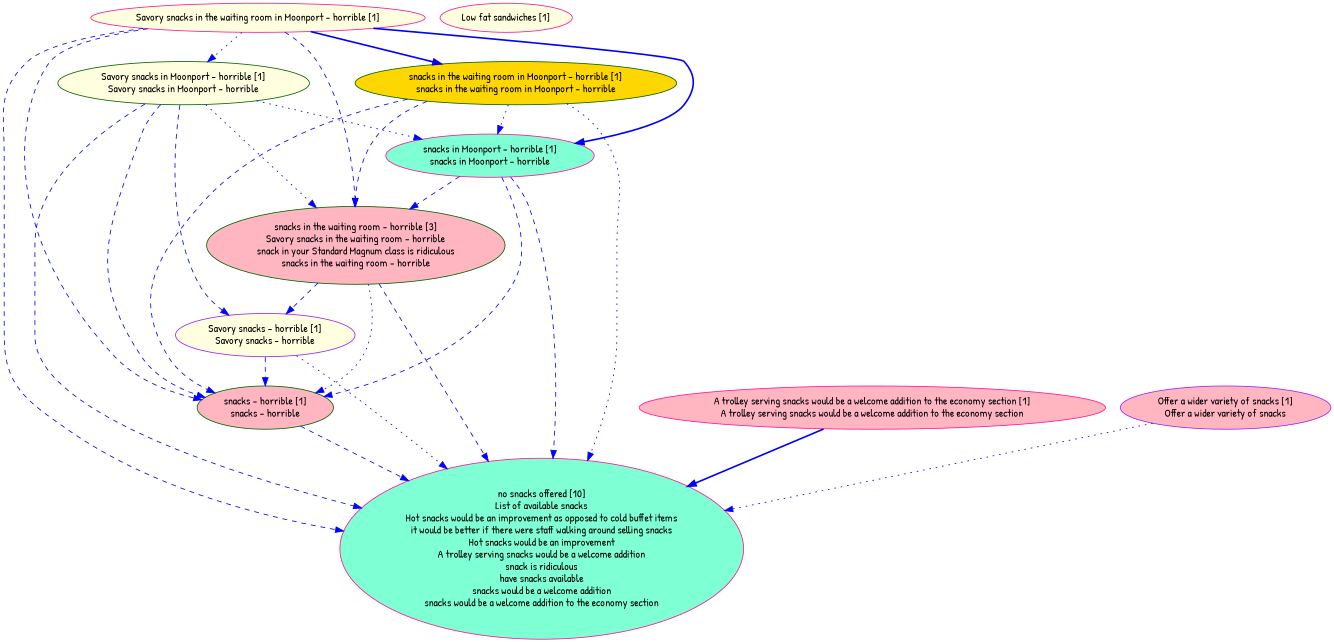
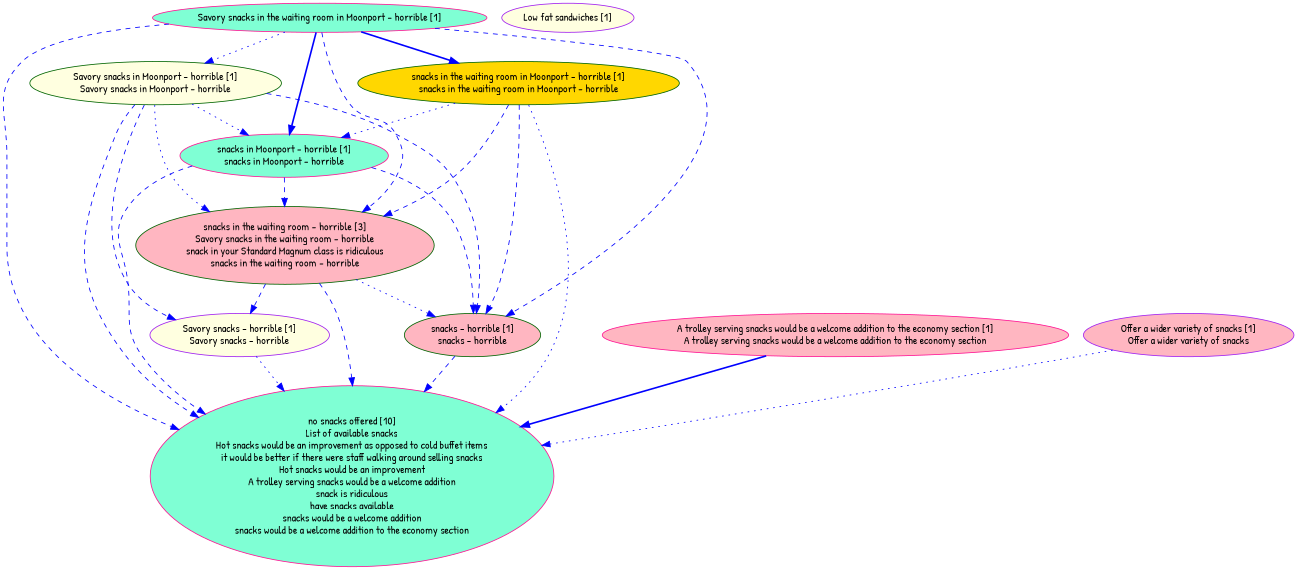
node "Savory snacks in the waiting room in Moonport - horrible [1]": fillcolor lightyellow -> aquamarine
node "Low fat sandwiches [1]": color deeppink -> purple
edge "Savory snacks - horrible [1] Savory snacks - horrible" -> "snacks - horrible [1] snacks - horrible": removed
